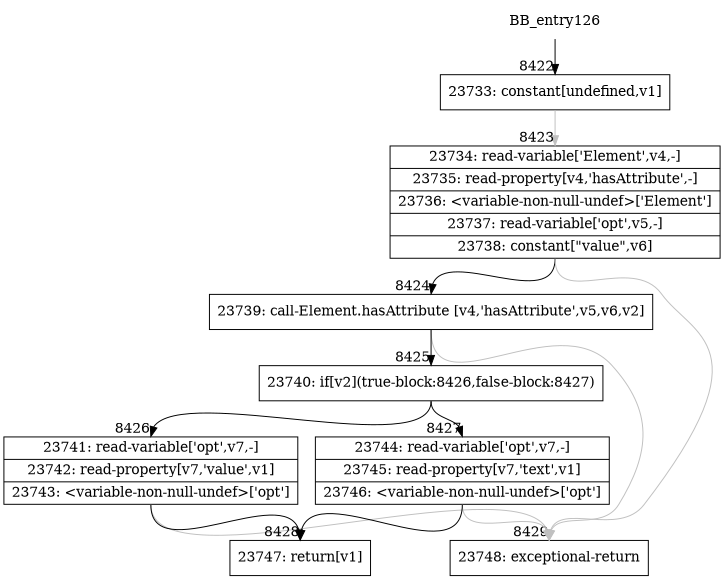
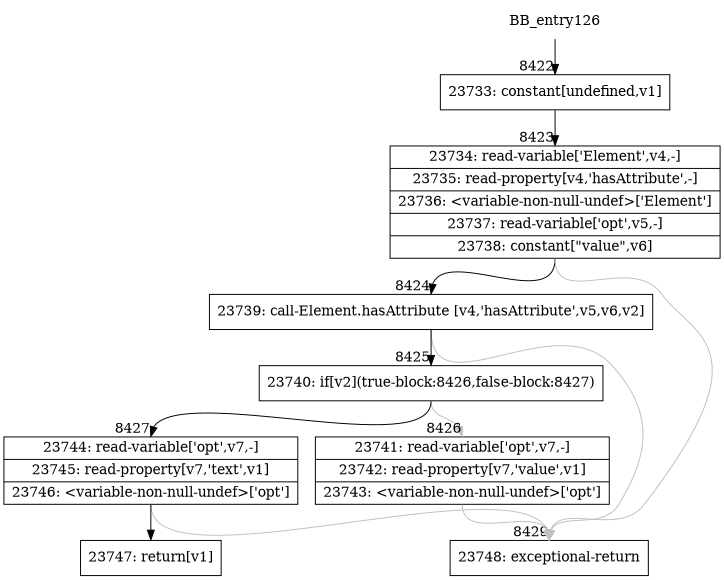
edge "23733: constant[undefined,v1]" -> "23734: read-variable['Element',v4,-]": color gray -> black
edge "23740: if[v2](true-block:8426,false-block:8427)" -> "23741: read-variable['opt',v7,-]": color black -> gray
edge "23741: read-variable['opt',v7,-]" -> "23747: return[v1]": removed
